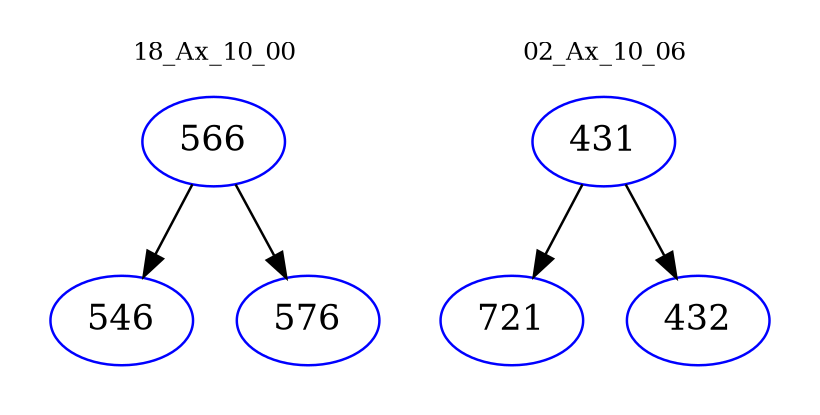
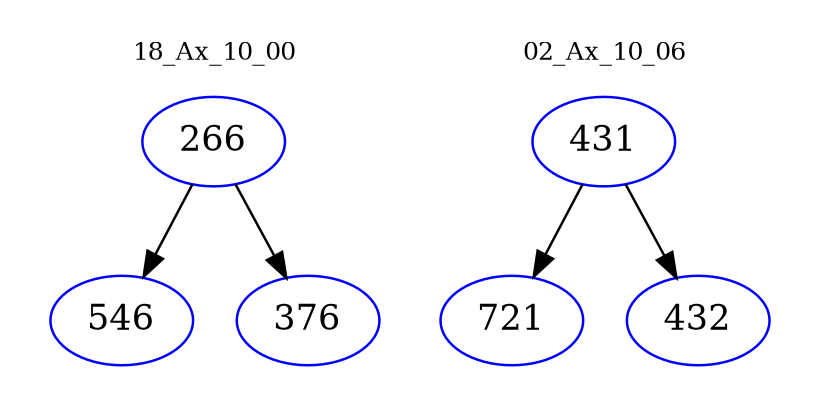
node "566": label "566" -> "266"
node "576": label "576" -> "376"
